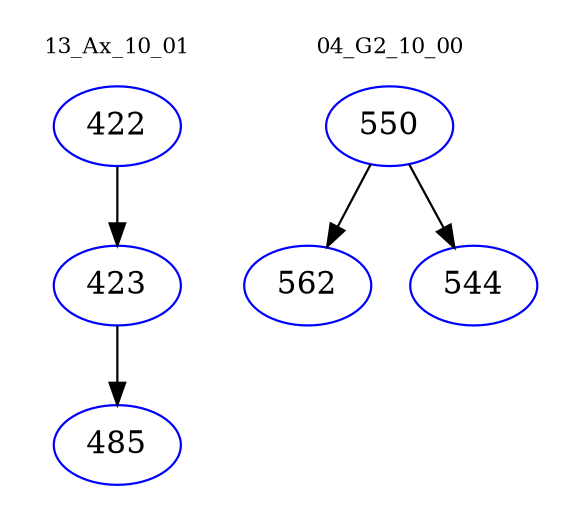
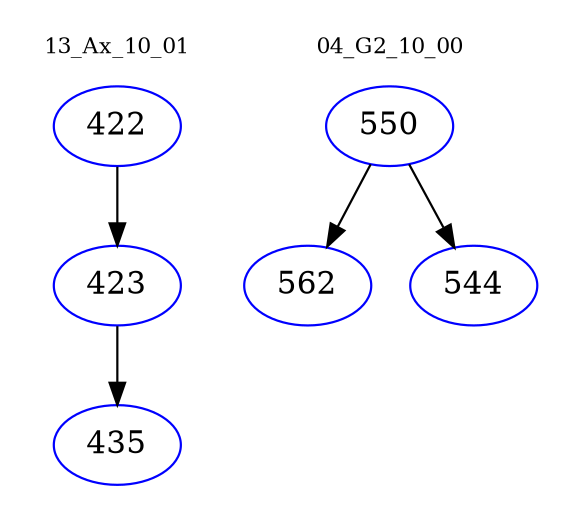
node "485": label "485" -> "435"
